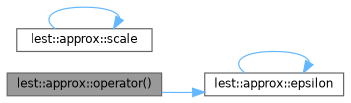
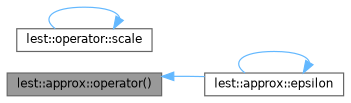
node "lest::approx::scale": label "lest::approx::scale" -> "lest::operator::scale"
edge "lest::approx::operator()" -> "lest::approx::epsilon": reversed
